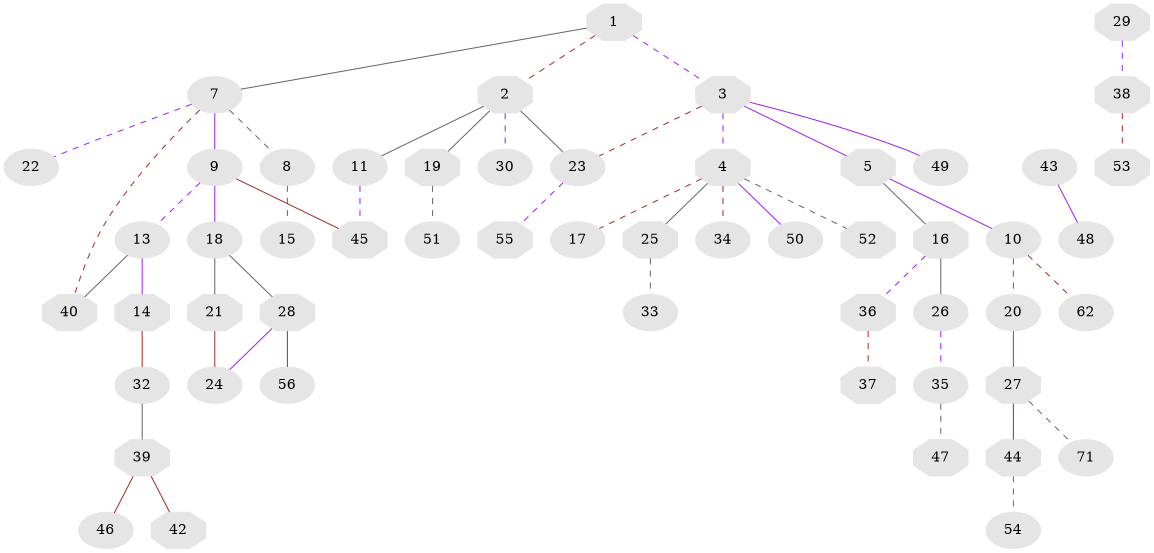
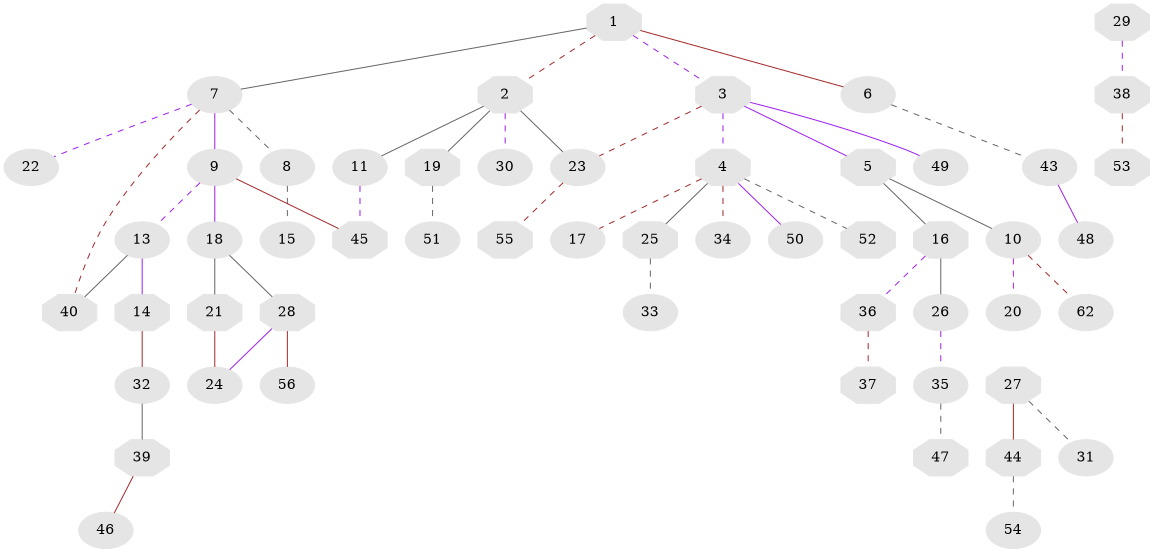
node "6": added
edge "23" -- "55": color purple -> brown
edge "5" -- "10": color purple -> gray40
edge "20" -- "27": removed
node "71": label "71" -> "31"
node "42": removed
